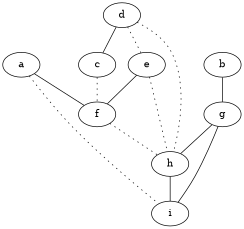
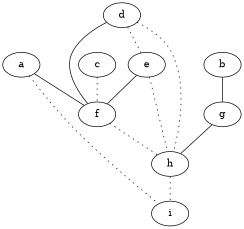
edge "d" -- "c": now "d" -- "f"
edge "g" -- "i": removed
edge "h" -- "i": style solid -> dotted
